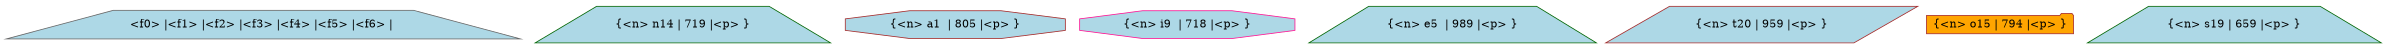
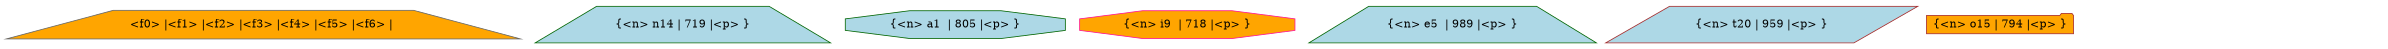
node "<f0> |<f1> |<f2> |<f3> |<f4> |<f5> |<f6> |": fillcolor lightblue -> orange
node "{<n> a1  | 805 |<p> }": color brown -> darkgreen
node "{<n> i9  | 718 |<p> }": fillcolor lightblue -> orange
node "{<n> s19 | 659 |<p> }": removed
